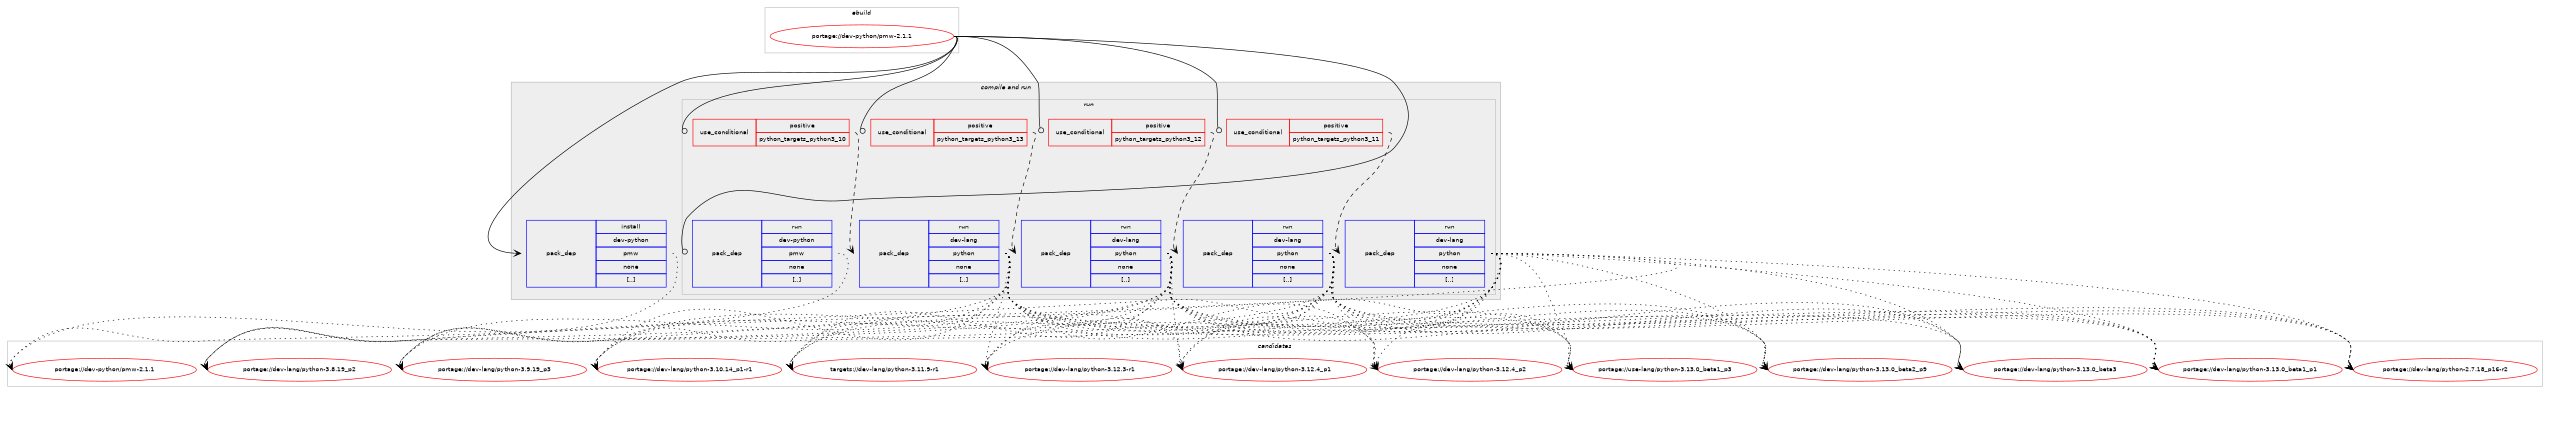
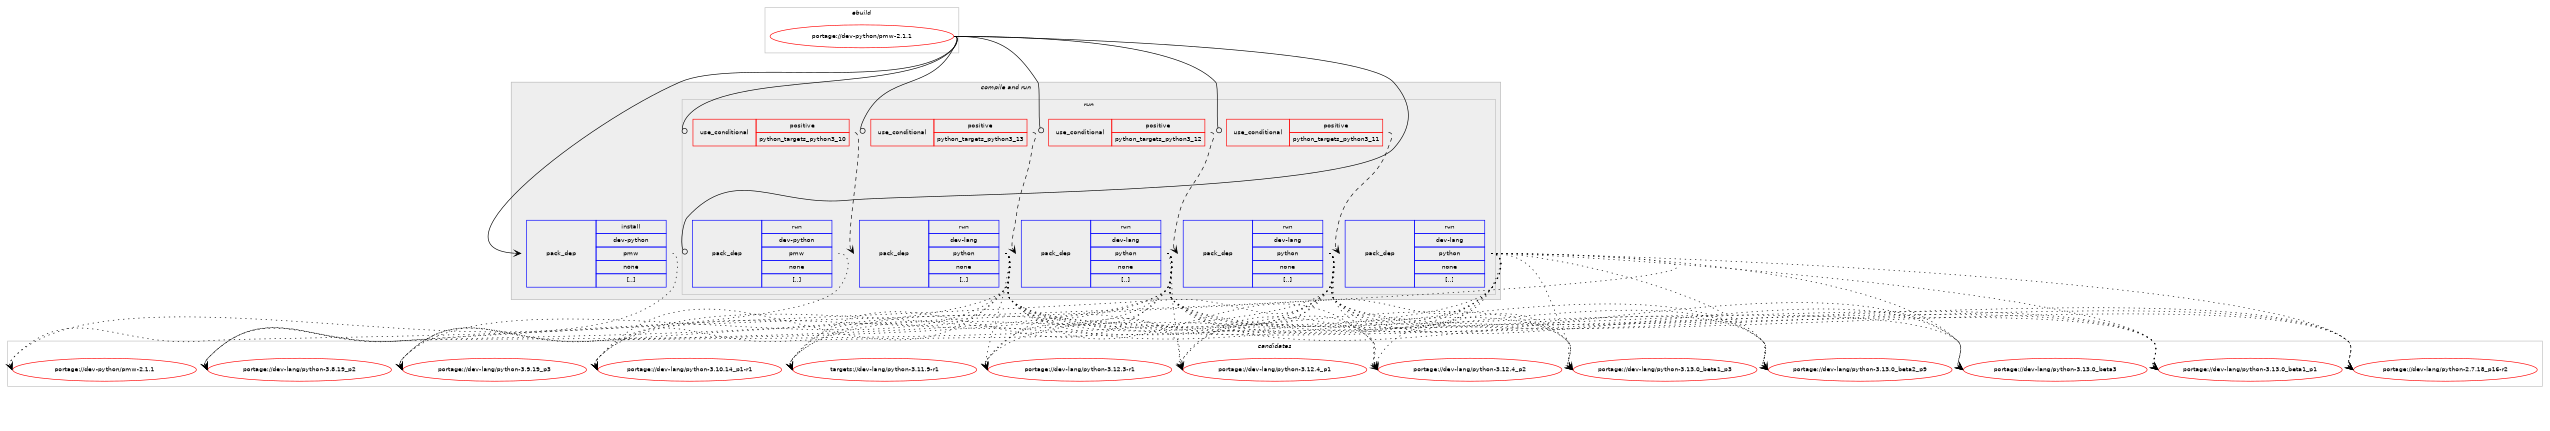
node "portage://use-lang/python-3.13.0_beta1_p3": label "portage://use-lang/python-3.13.0_beta1_p3" -> "portage://dev-lang/python-3.13.0_beta1_p3"
